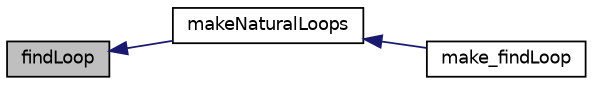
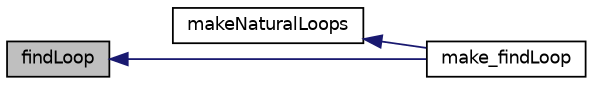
edge "makeNaturalLoops" -> "findLoop": now "make_findLoop" -> "findLoop"
